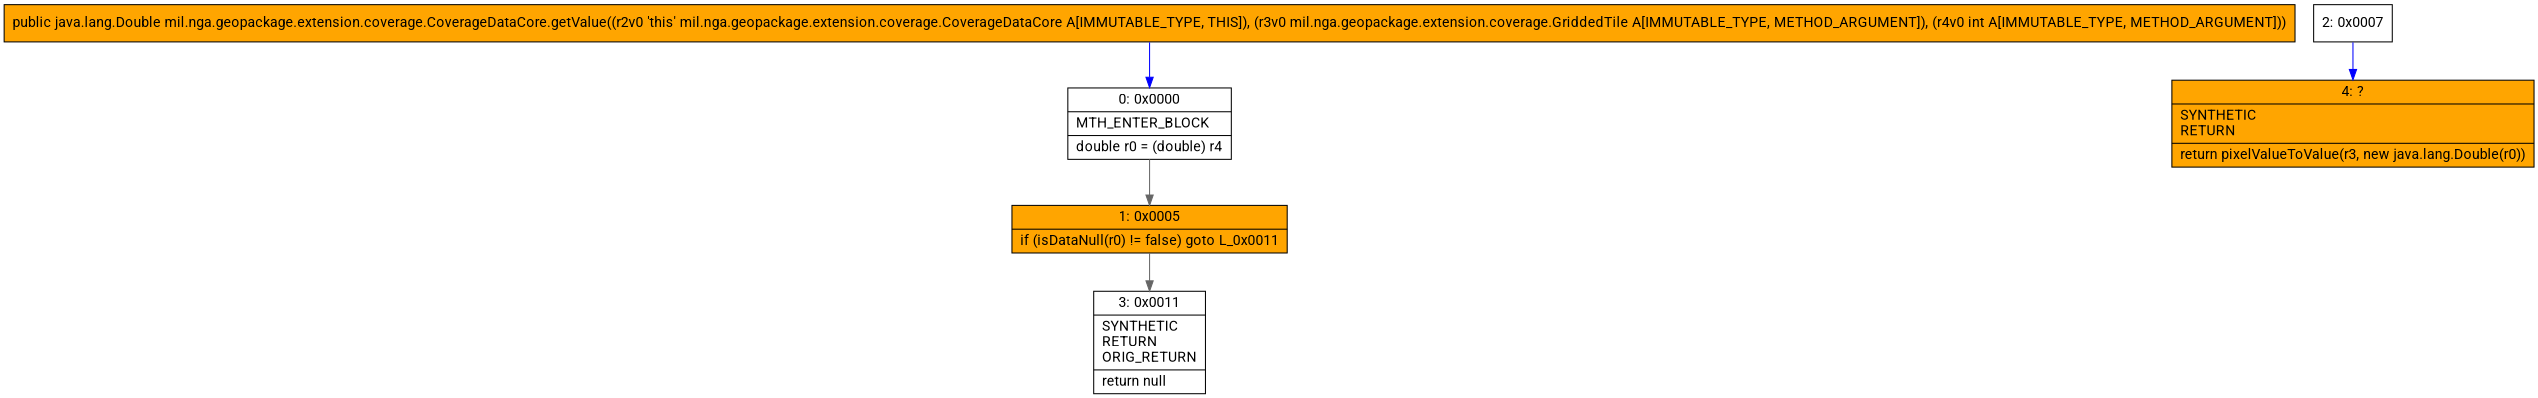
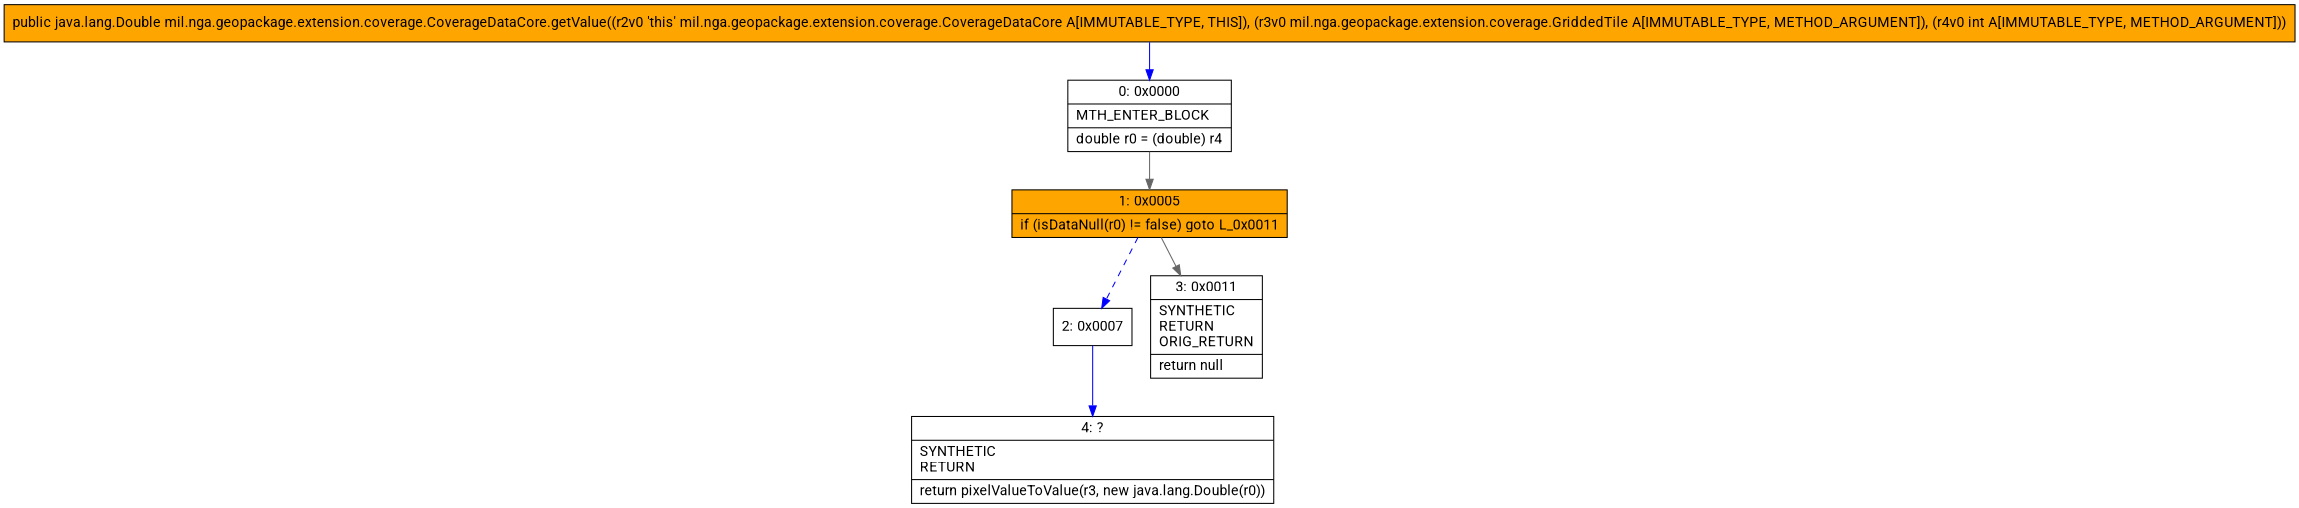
node "4: ?": fillcolor orange -> white
edge "1: 0x0005" -> "2: 0x0007": added
